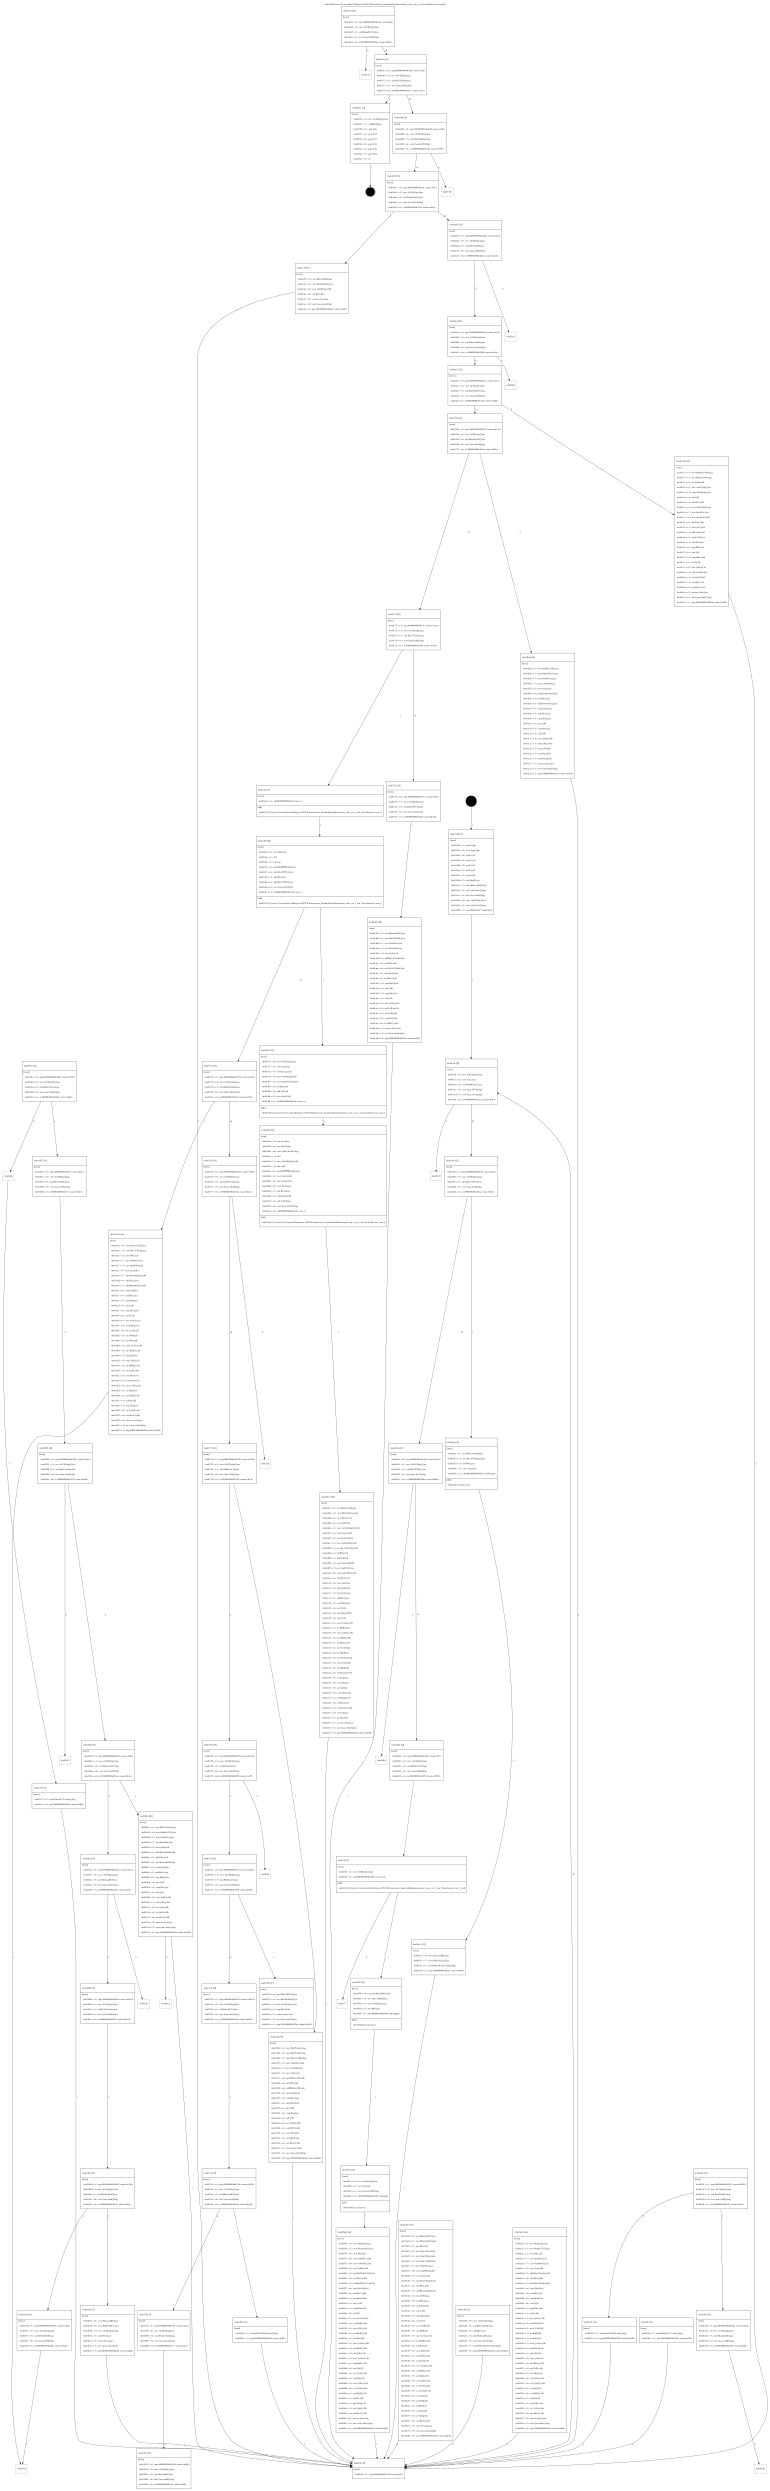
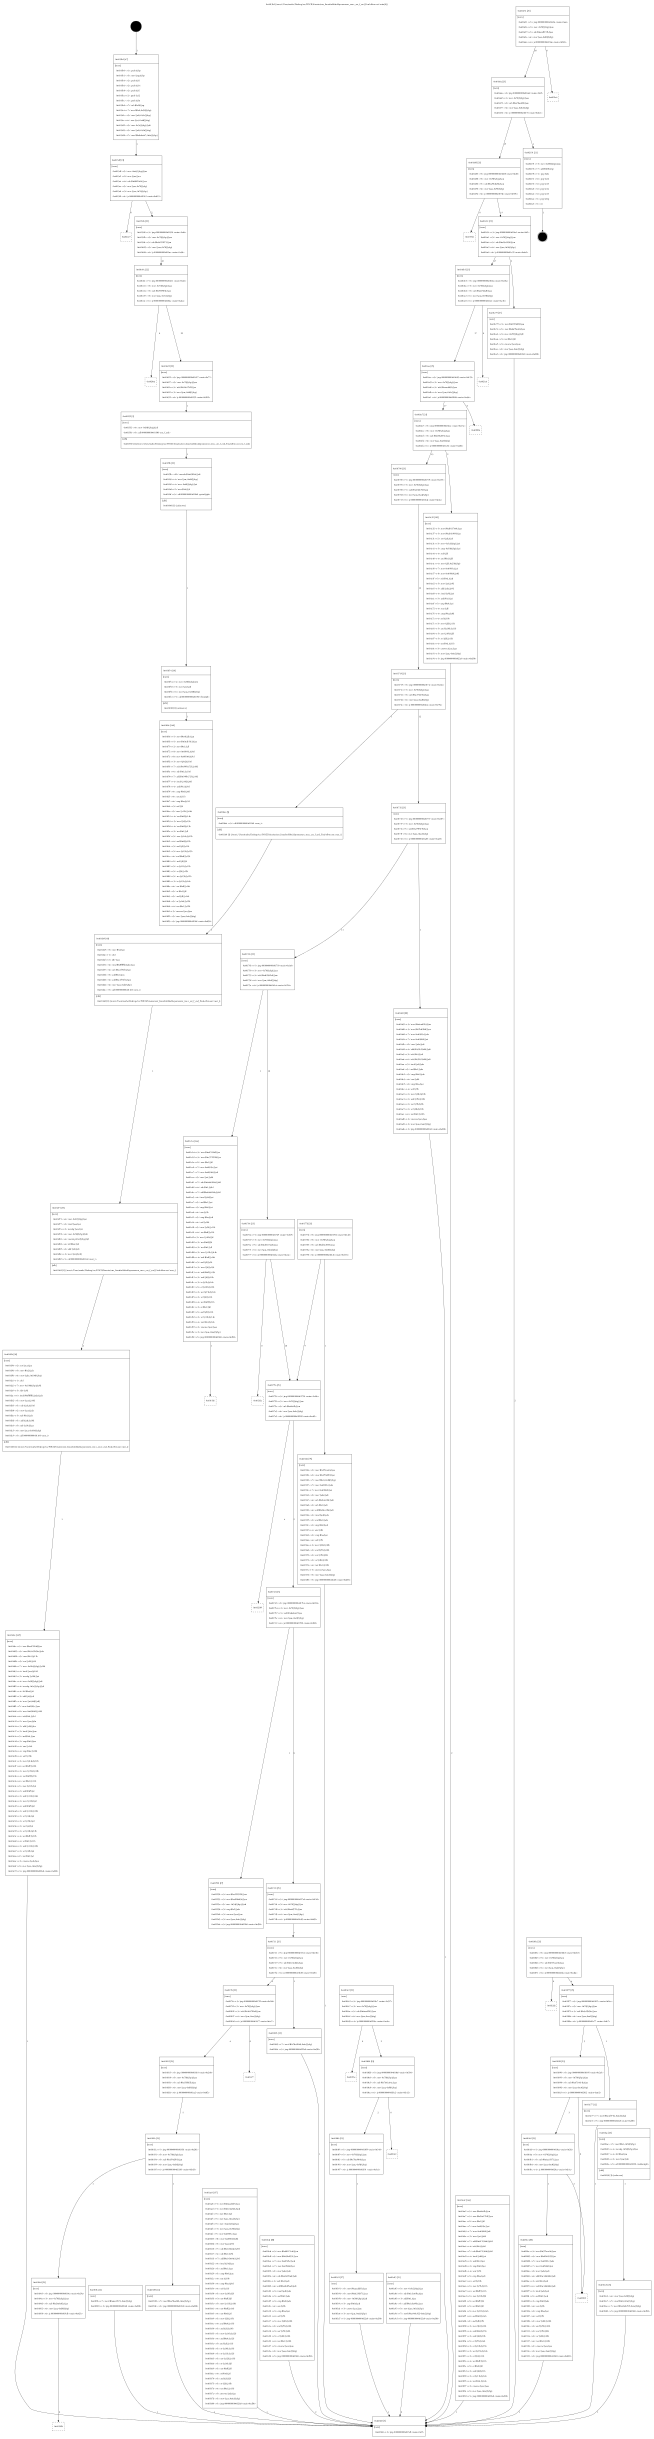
edge "0x401700 [25]" -> "0x401bda [88]": removed, label "2"
edge "0x401d49 [40]" -> "0x40174b [25]": now "0x401732 [25]" -> "0x40174b [25]"
edge "0x4015f6 [22]" -> "0x401bac [23]": removed, label "1"
edge "0x401764 [25]" -> "0x40177d [25]": now "0x401764 [25]" -> "0x401796 [25]"
edge "0x4022da" -> "0x401e77 [12]": now "0x401877 [25]" -> "0x401e77 [12]"
edge "0x4018a9 [25]" -> "0x4018c2 [25]": now "0x4018a9 [25]" -> "0x402012"
edge "0x4022e8 [5]" -> "0x4015df [23]": removed, label "22"
edge "0x401f32 [9]" -> "0x401a77": now "0x4017fa [25]" -> "0x401a77"
edge "0x4020ce [88]" -> "0x4020c2": now "0x4018db [25]" -> "0x4020c2"
edge "0x401813 [25]" -> "0x40182c [25]": added, label "5"
node "0x40190d [25]": removed
edge "0x401f66 [148]" -> "0x4022e8 [5]": removed, label "1"
